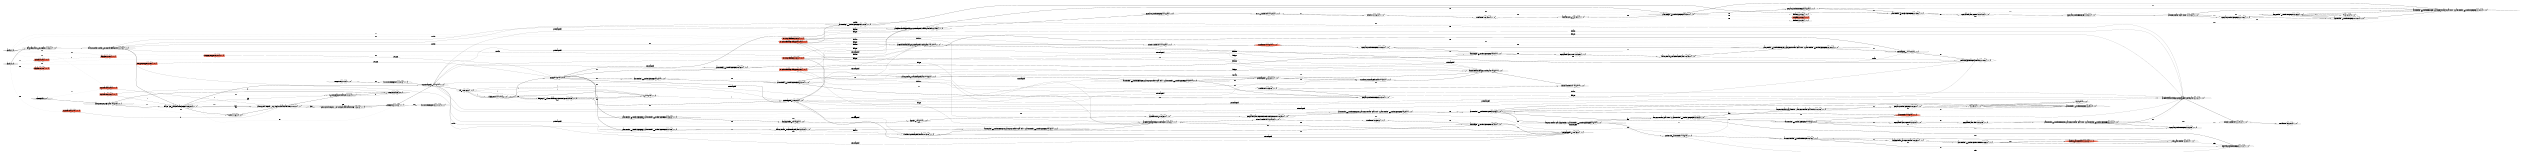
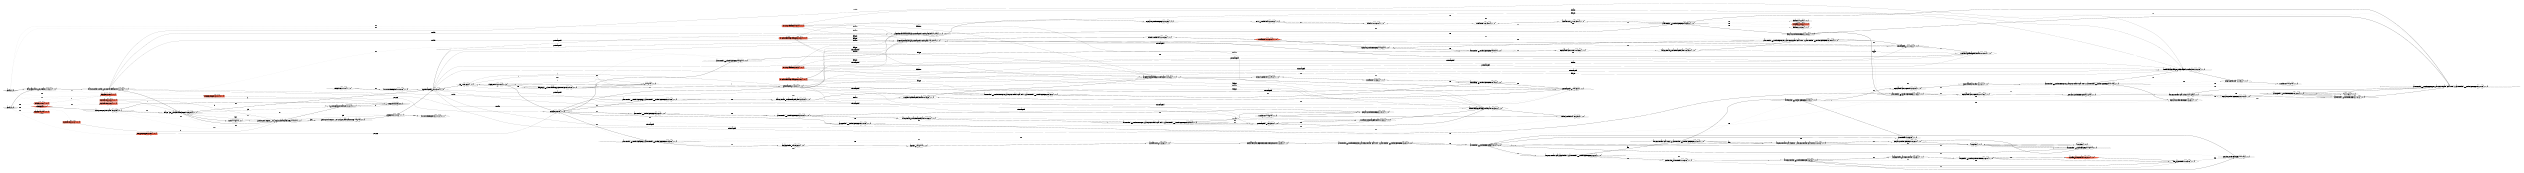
node "traceResponse['0', '0', '1']": fillcolor lightgray -> tomato
node "parser.nextToken()@@@85@@@['1', '1', '0']": fillcolor tomato -> white
edge "JsonToken token = parser.nextToken()@@@63@@@['1', '1', '0']" -> "expect(token,JsonToken.END_OBJECT)@@@71@@@['1', '1', '0']": now "JsonToken token = parser.nextToken()@@@63@@@['1', '1', '0']" -> "token = parser.nextToken()@@@69@@@['1', '1', '0']"
